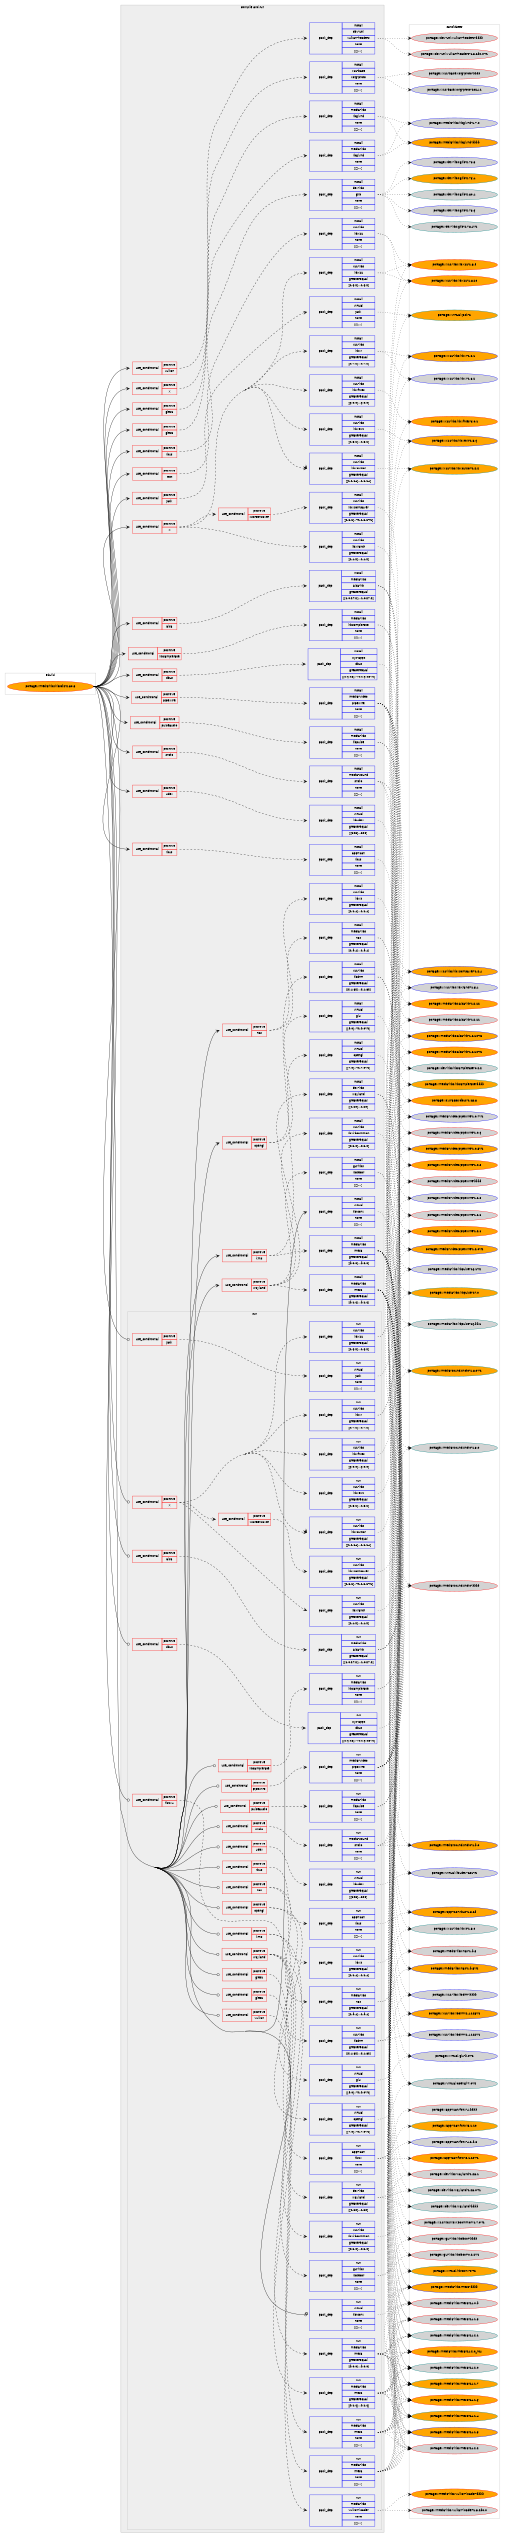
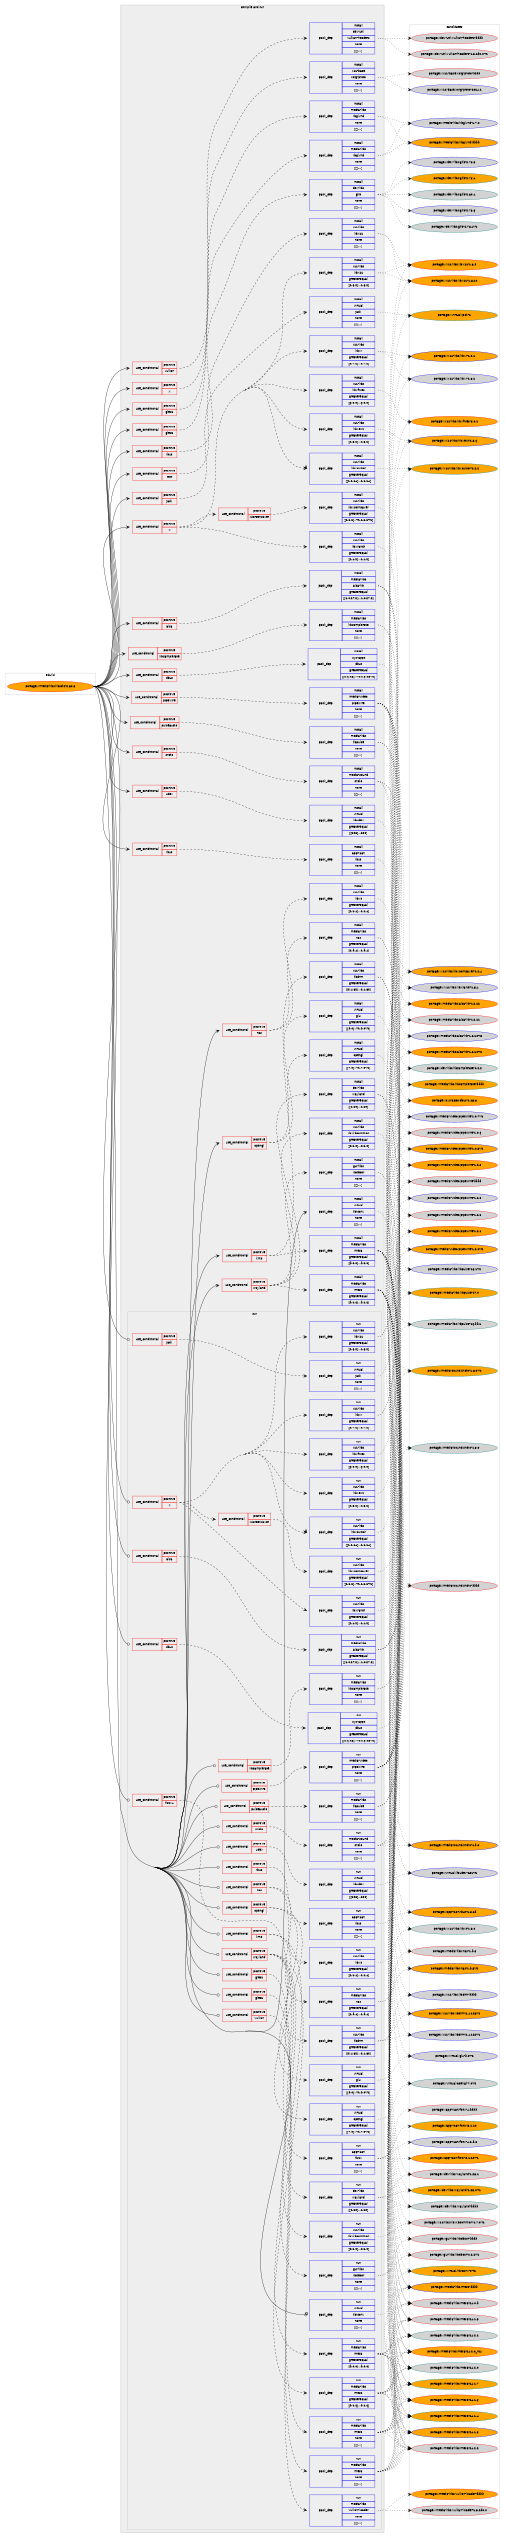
node "portage://media-libs/alsa-lib-1.2.10-r3": fillcolor orange -> lightgrey
node "portage://dev-libs/wayland-1.23.0-r1": fillcolor lightgrey -> orange
